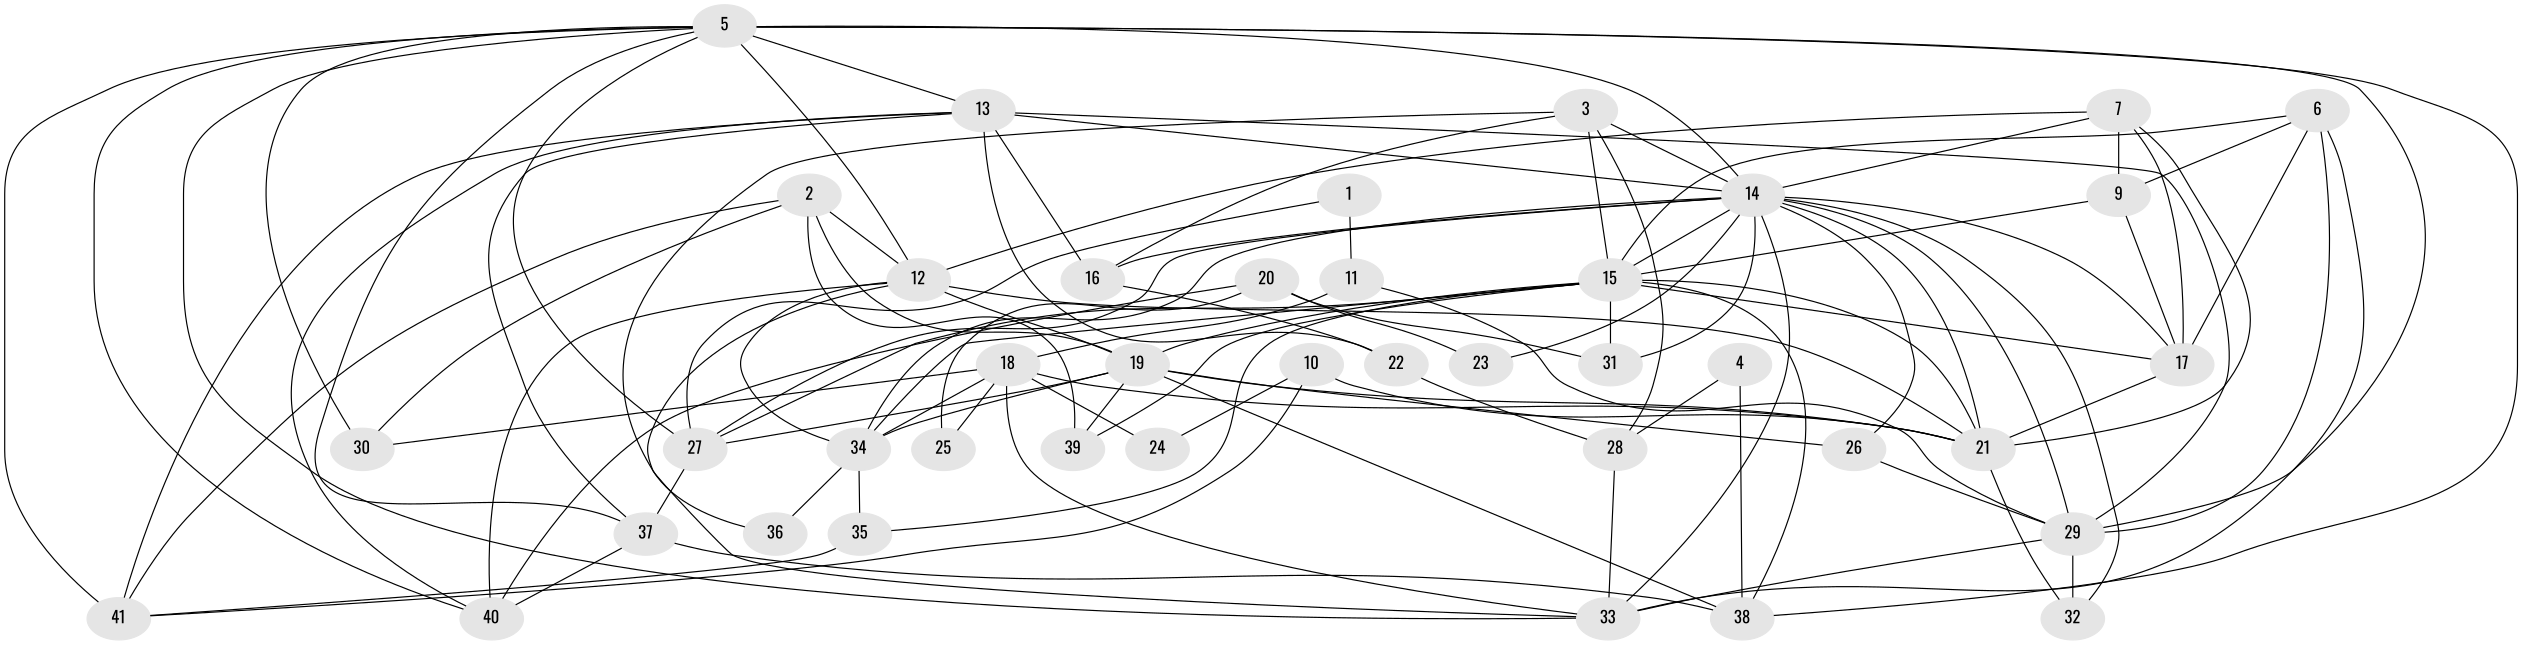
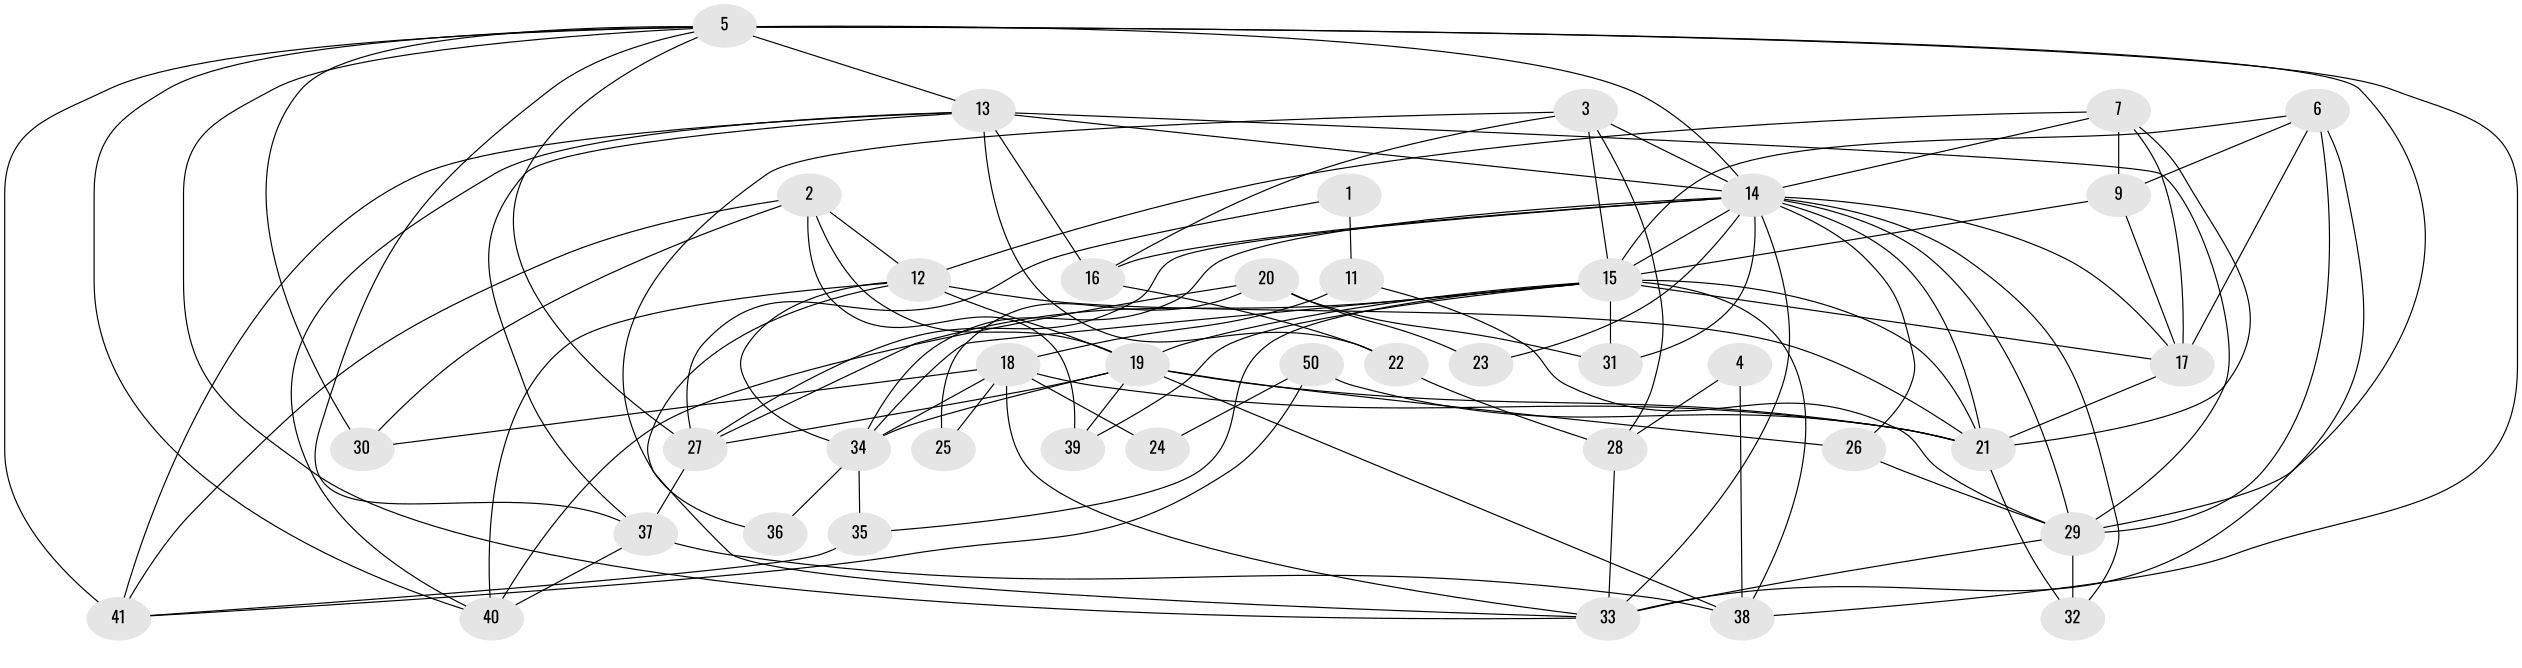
edge "5" -- "12": removed
node "10": label "10" -> "50"
